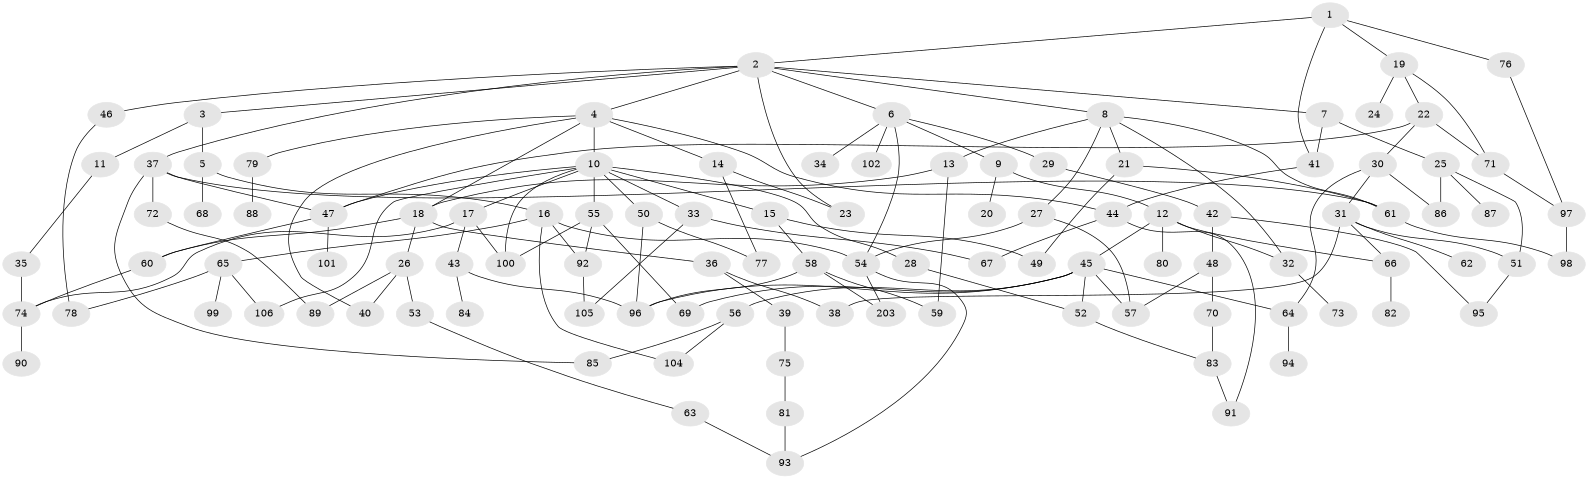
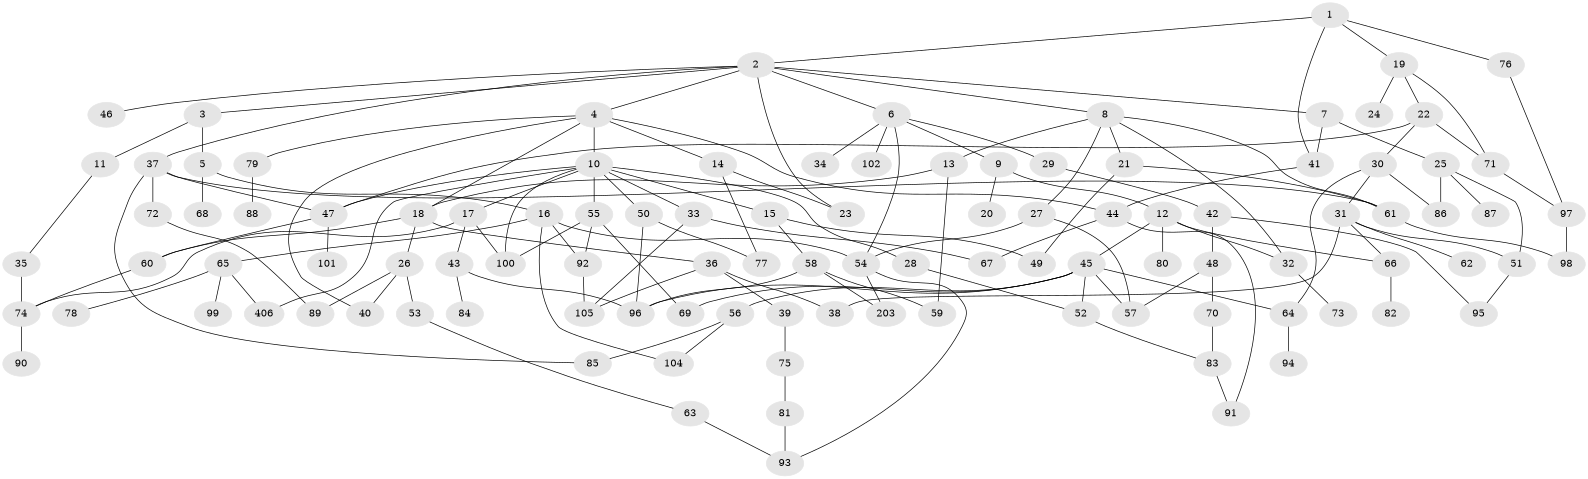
edge "46" -- "78": removed
edge "36" -- "105": added
node "106": label "106" -> "406"
